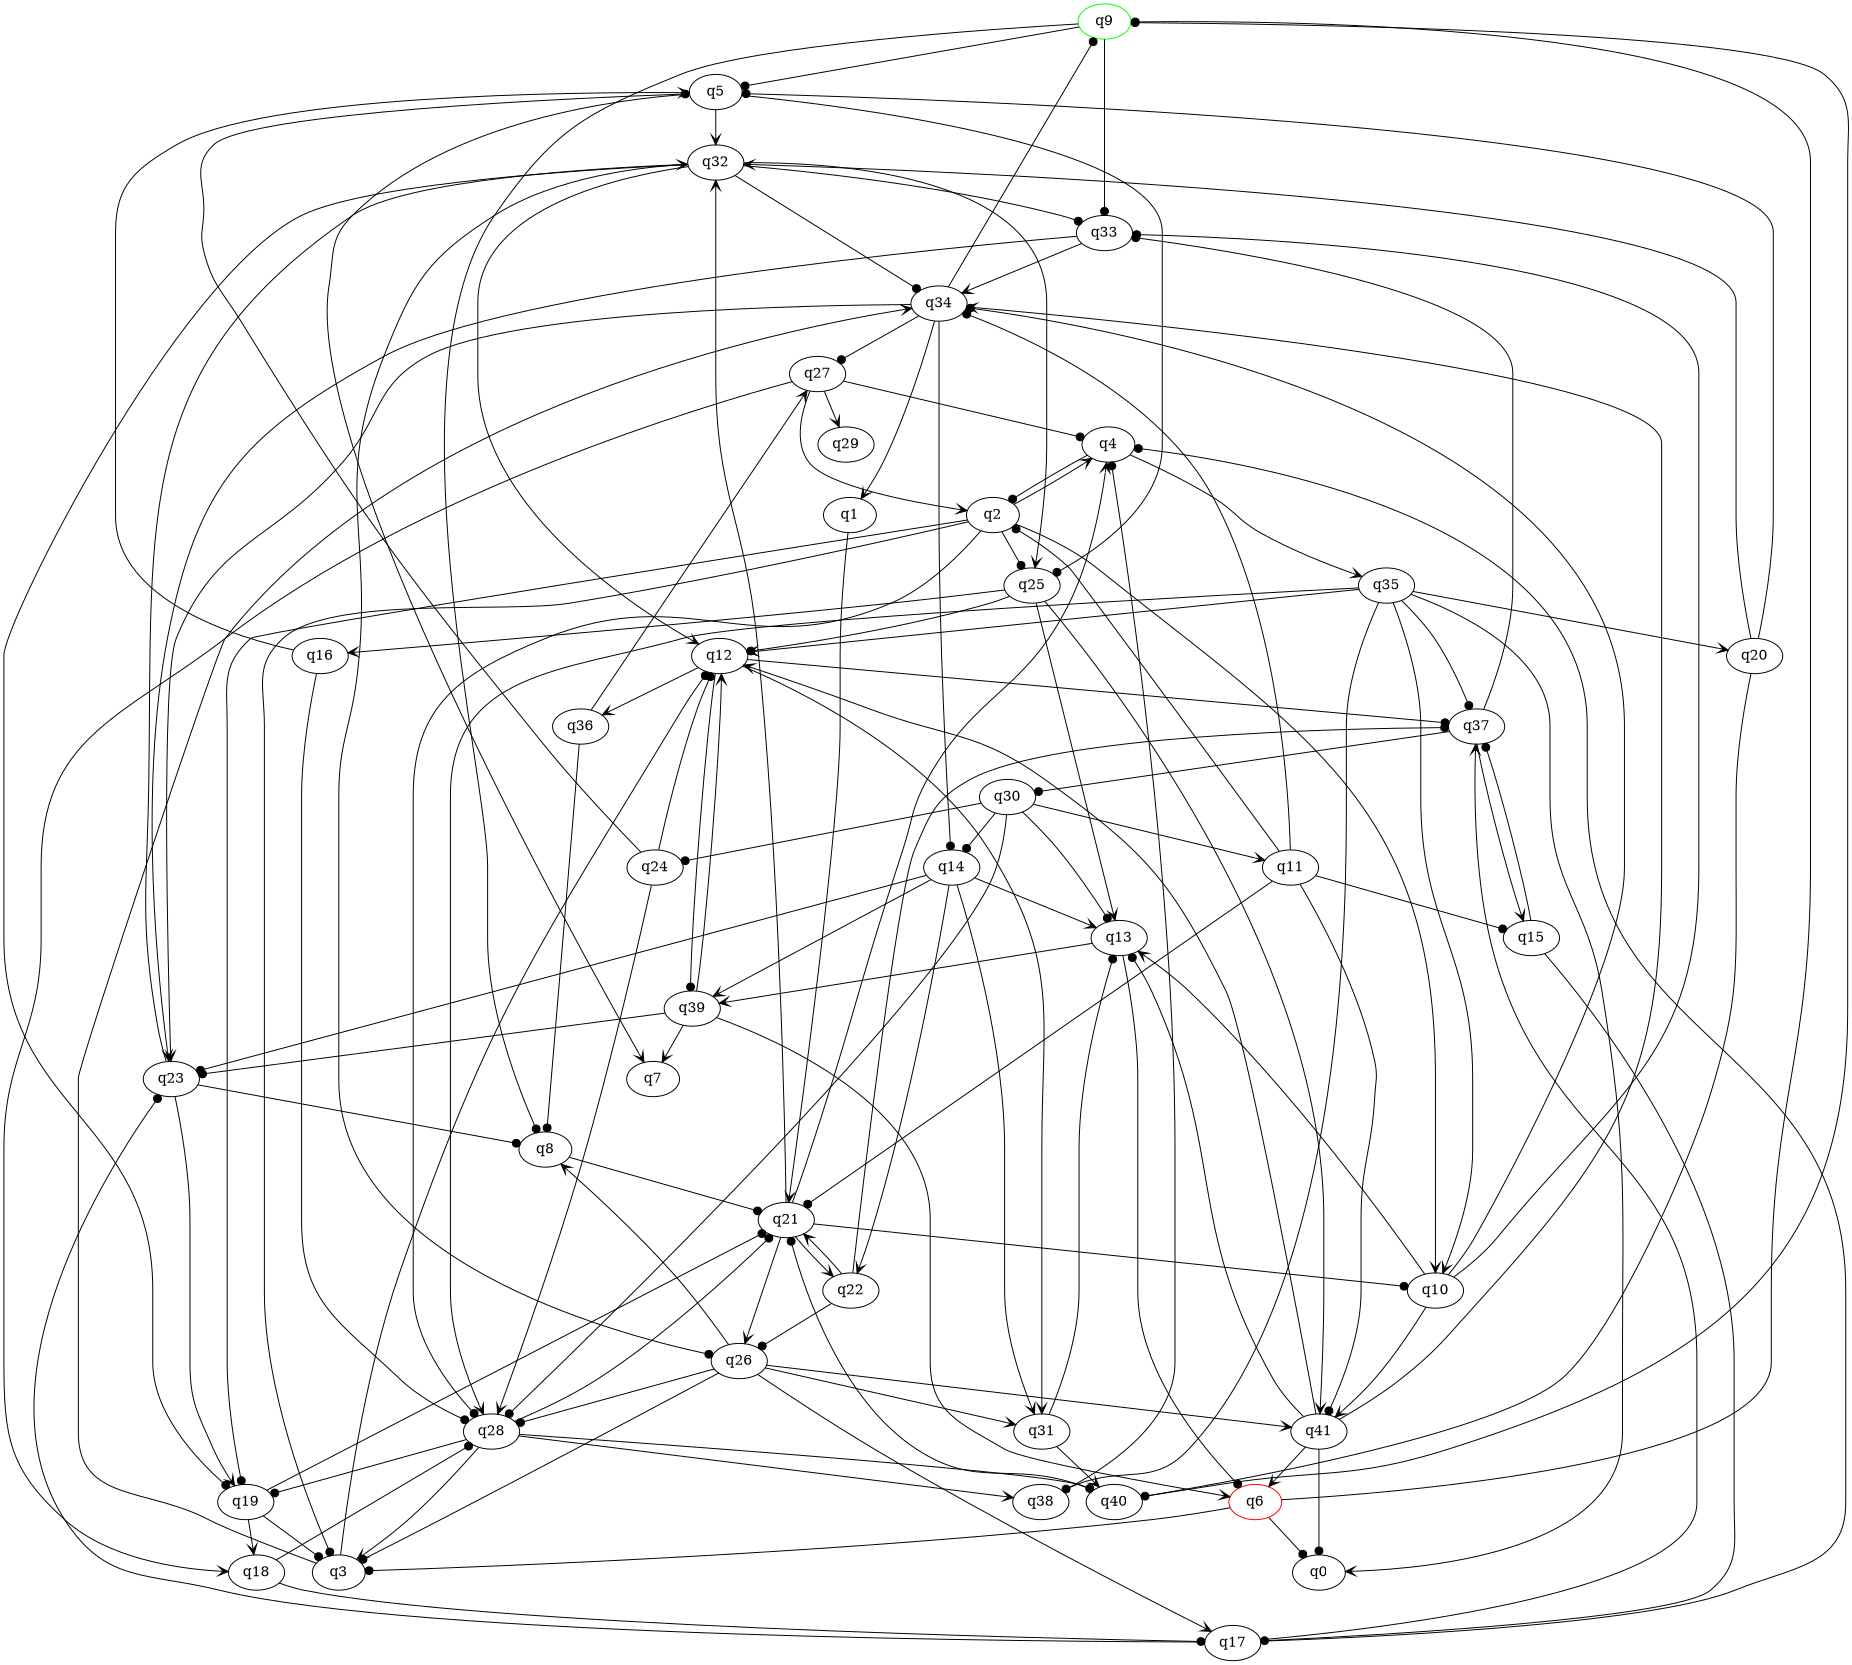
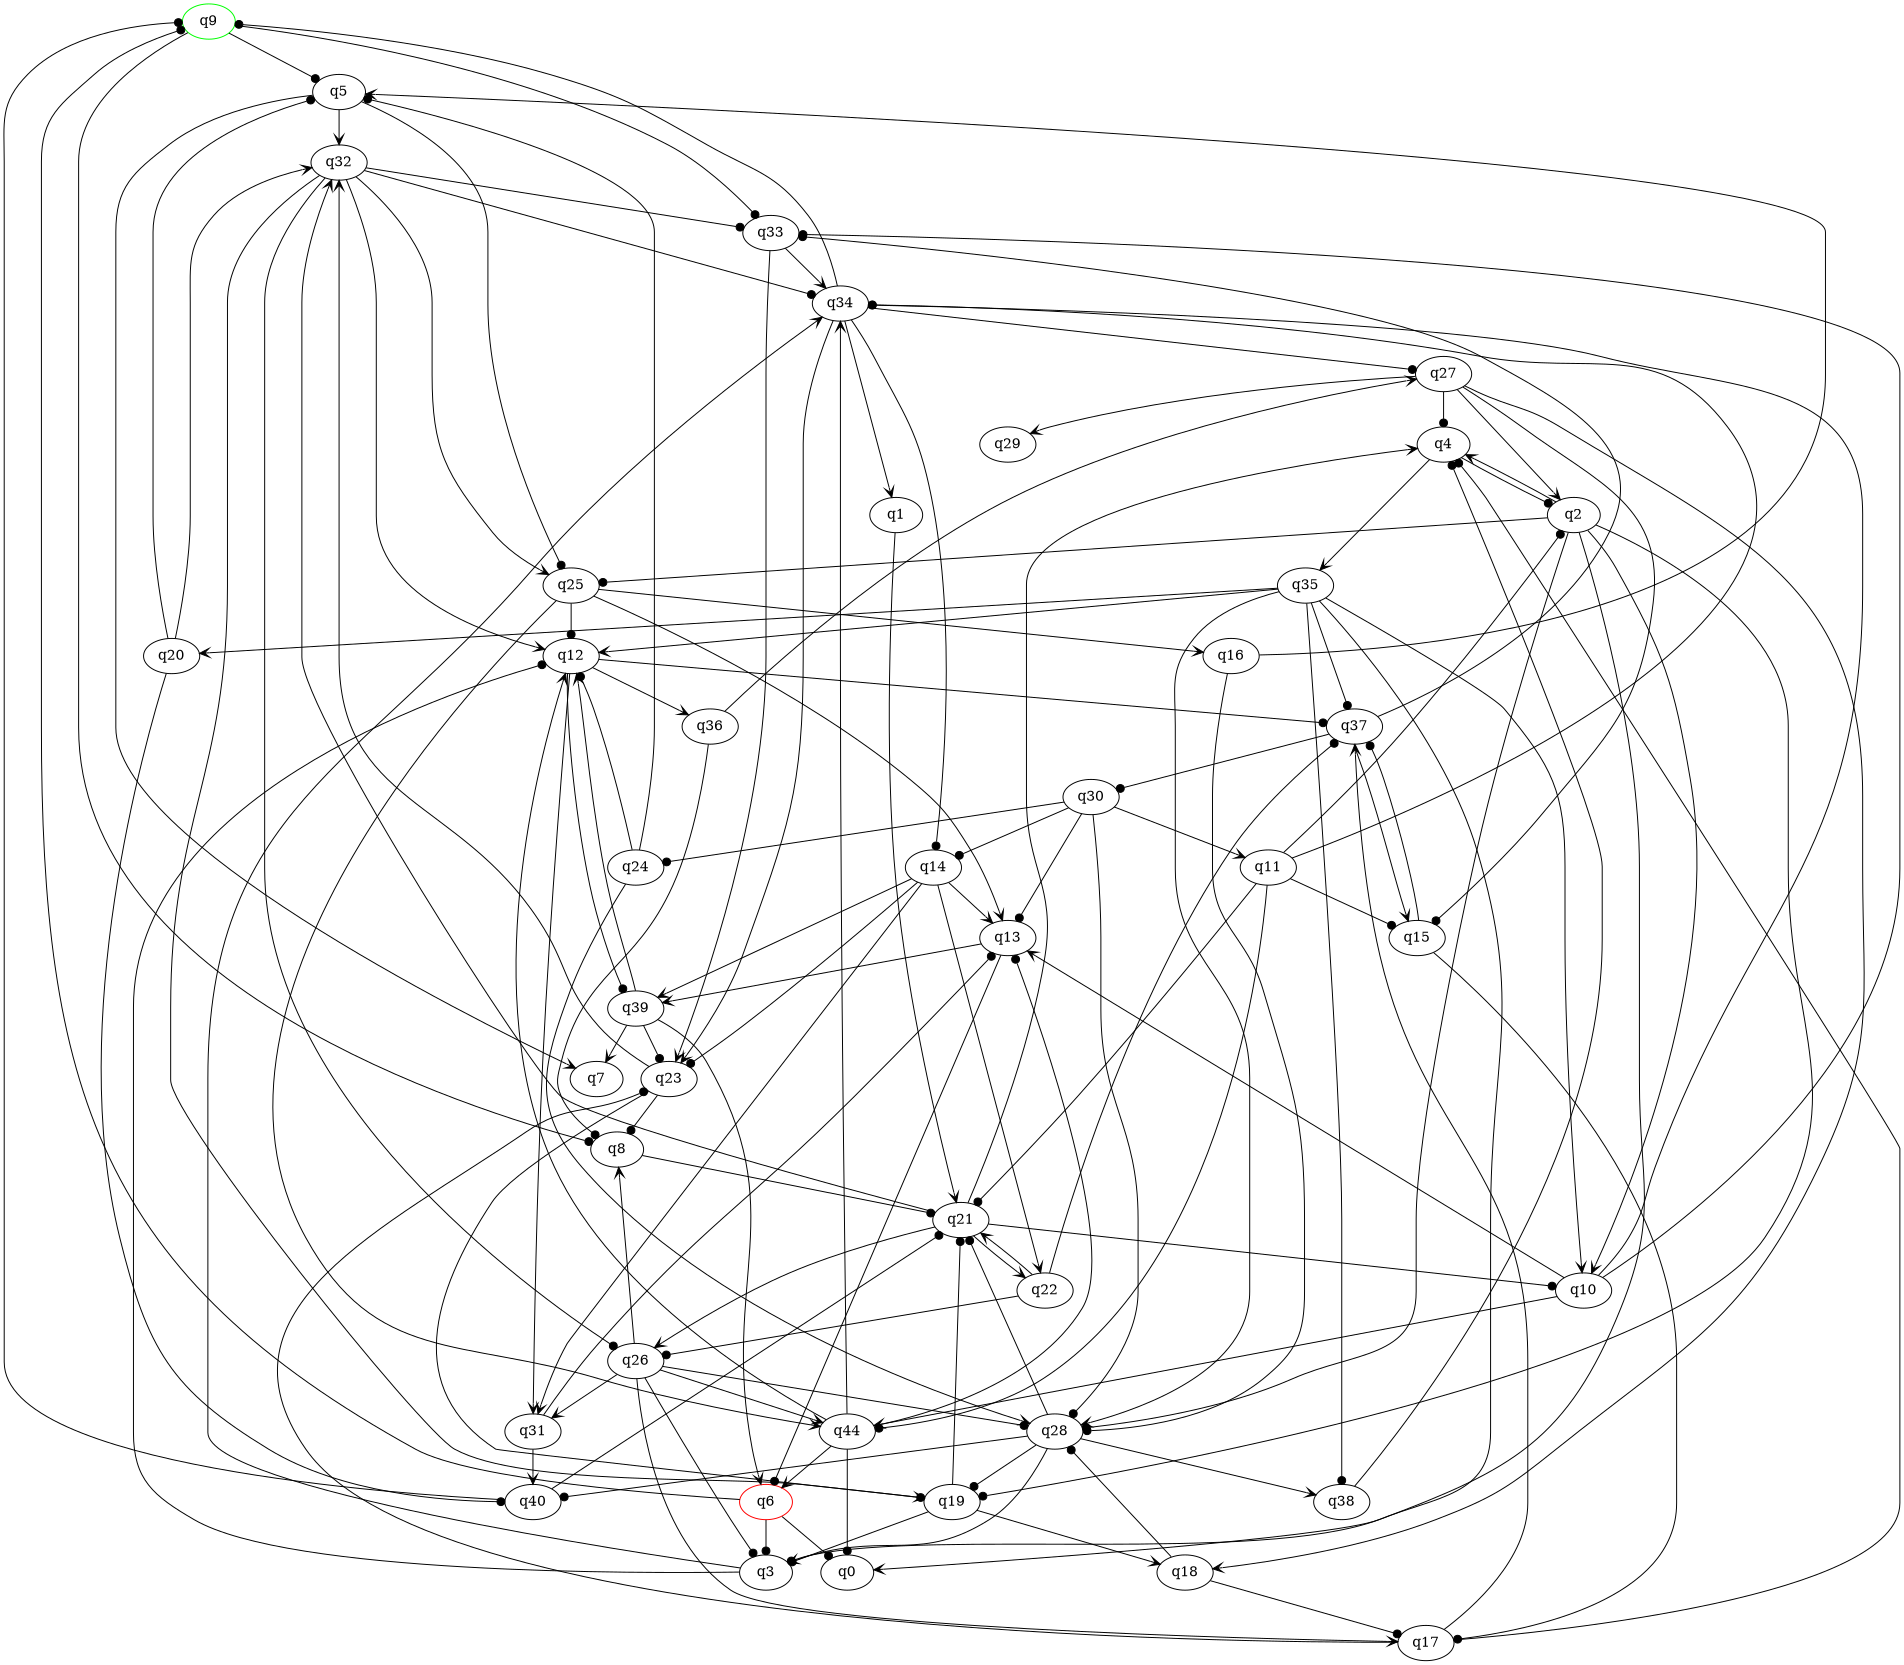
edge "q27" -> "q15": added
node "q41": label "q41" -> "q44"
